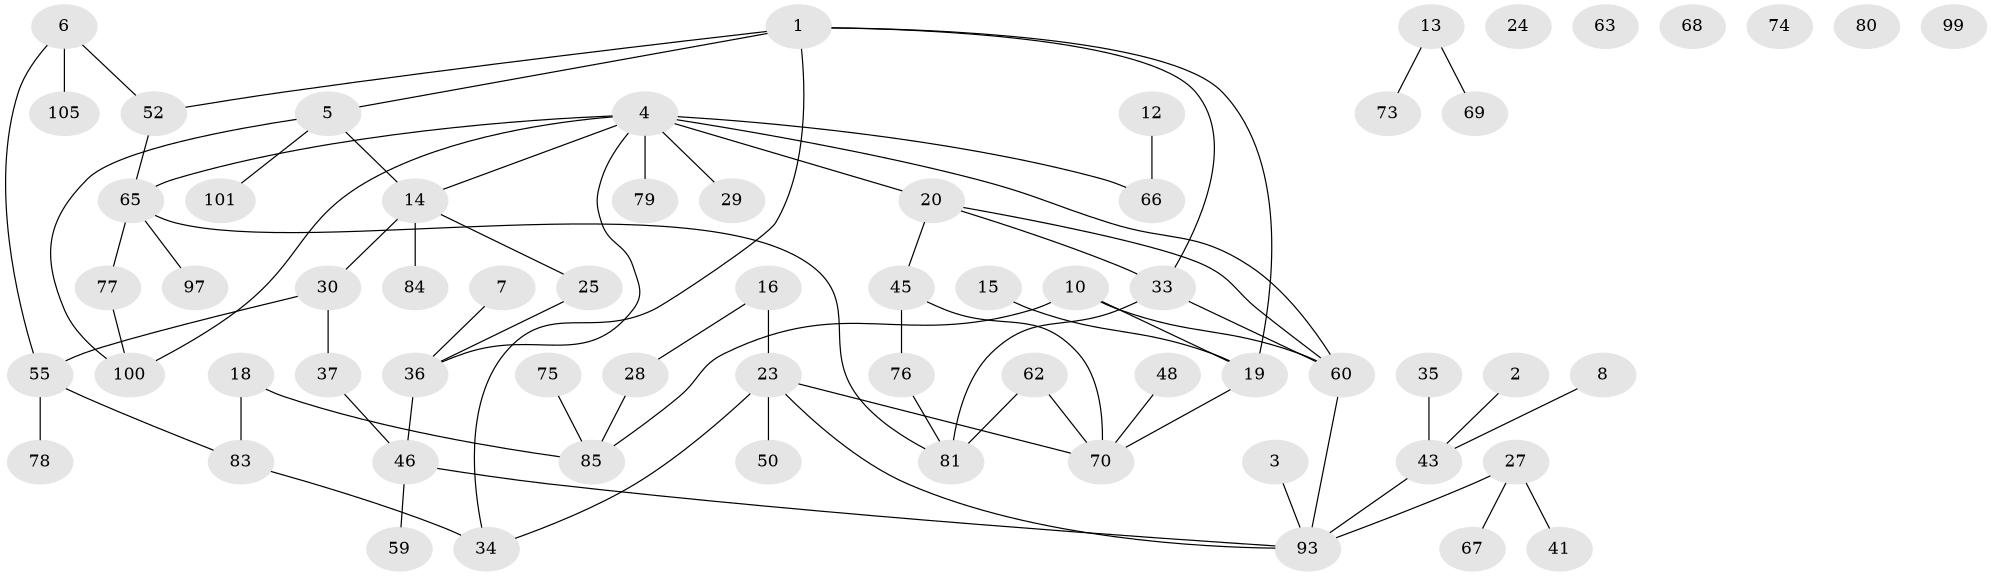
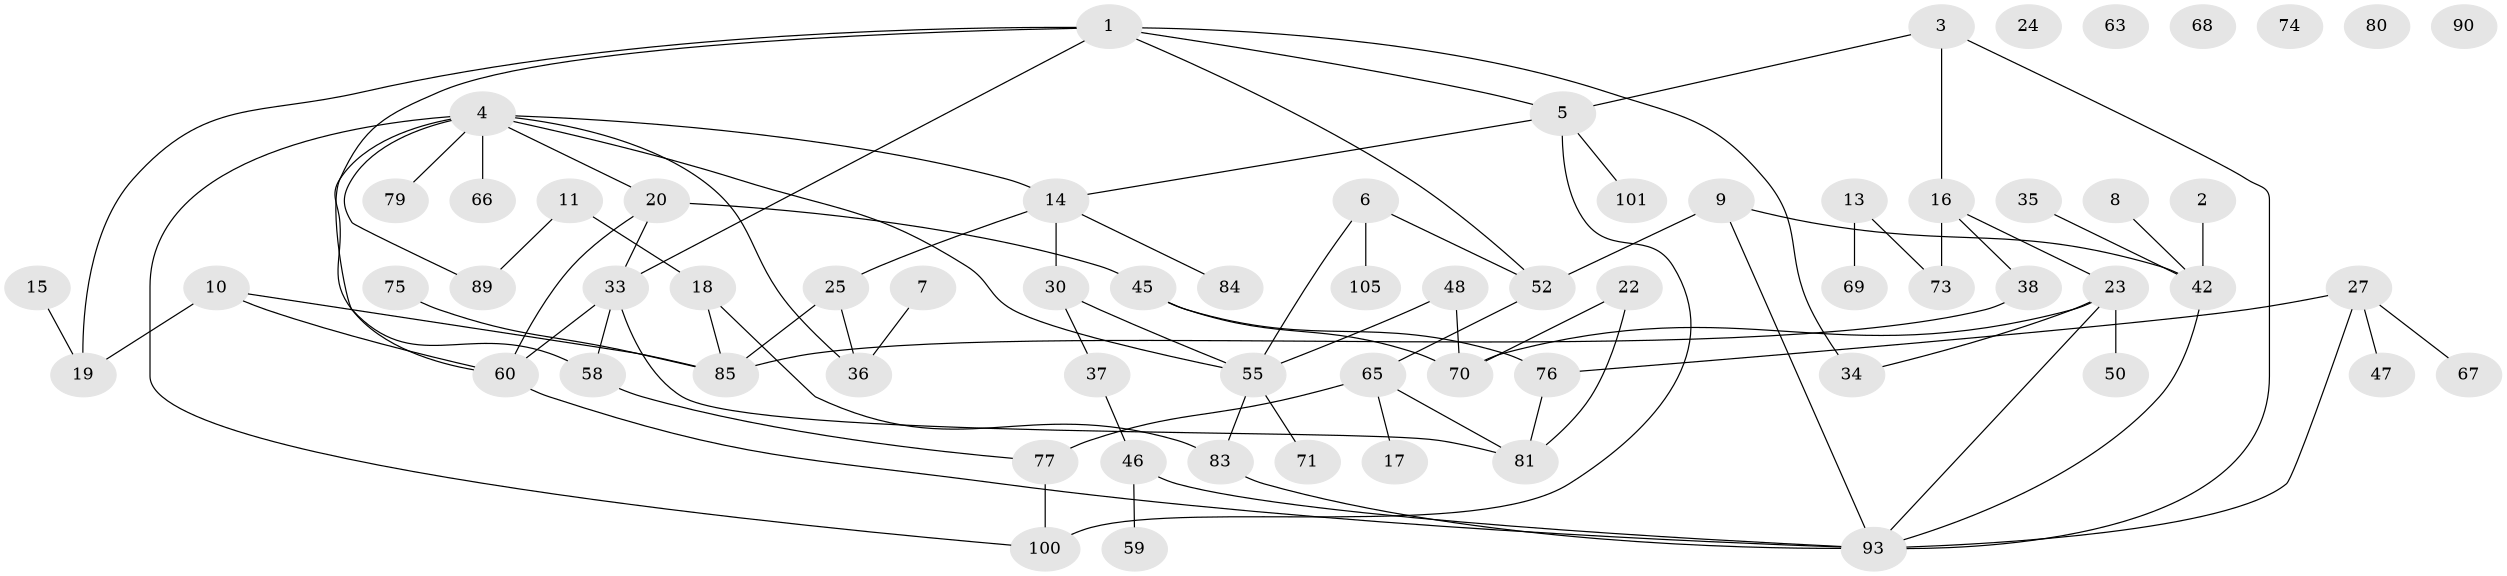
node "99": label "99" -> "90"
edge "3" -- "5": added
node "12": removed
edge "3" -- "16": added
edge "4" -- "65": now "4" -- "55"
node "11": added
node "29": label "29" -> "89"
node "9": added
edge "16" -- "73": added
node "97": label "97" -> "17"
edge "48" -- "55": added
edge "25" -- "85": added
edge "27" -- "76": added
node "58": added
node "28": label "28" -> "38"
node "62": label "62" -> "22"
edge "19" -- "70": removed
edge "36" -- "46": removed
node "78": label "78" -> "71"
node "43": label "43" -> "42"
edge "83" -- "34": now "83" -- "93"
node "41": label "41" -> "47"
